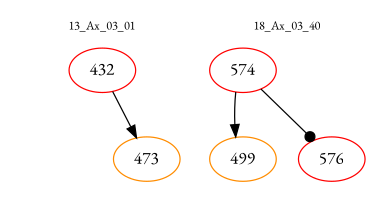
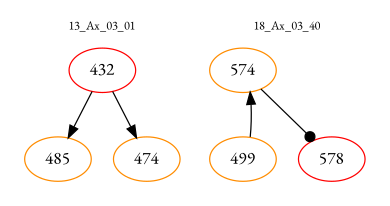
node "574": color red -> darkorange
edge "574" -> "499": reversed
node "485": added
node "473": label "473" -> "474"
node "576": label "576" -> "578"
